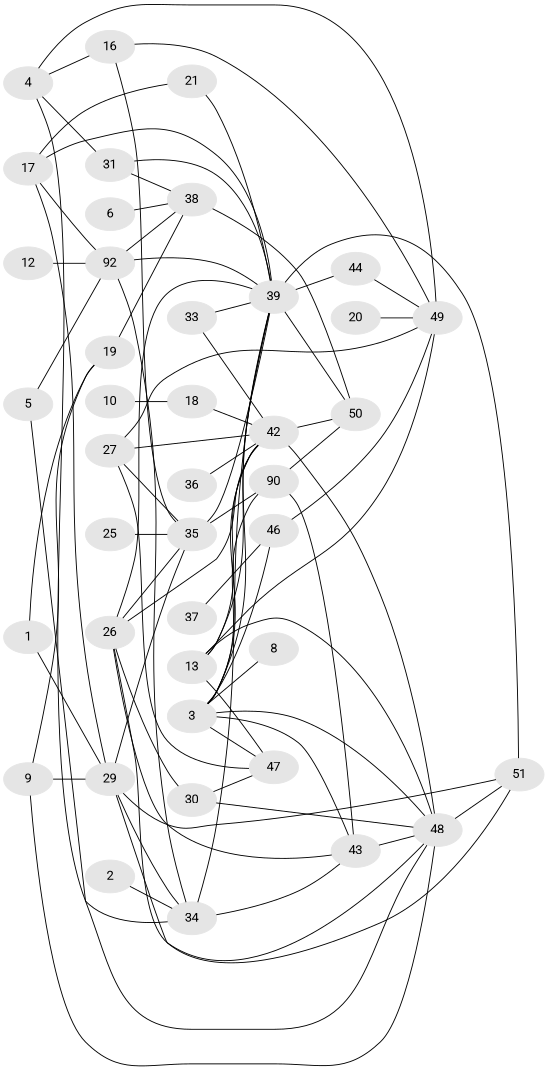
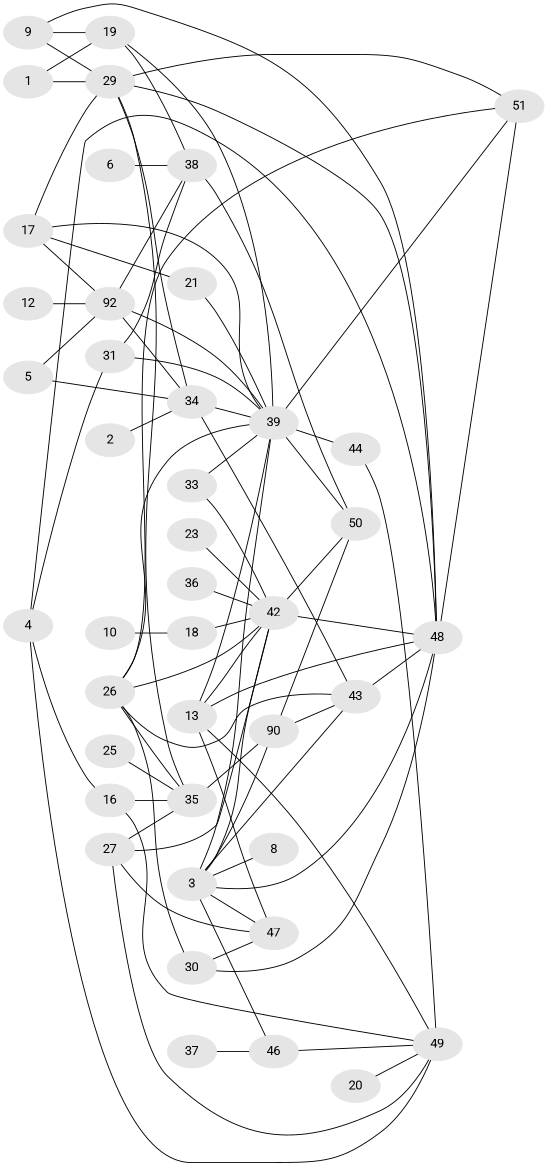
edge "39" -- "35": now "39" -- "19"
node "23": added
